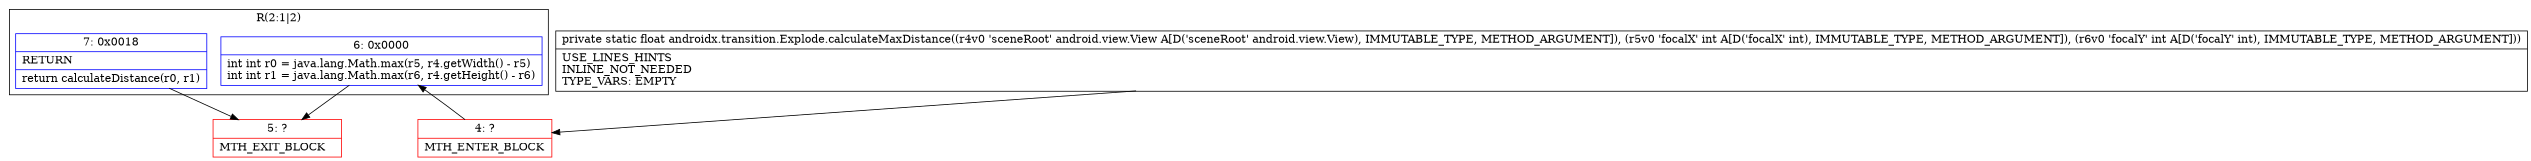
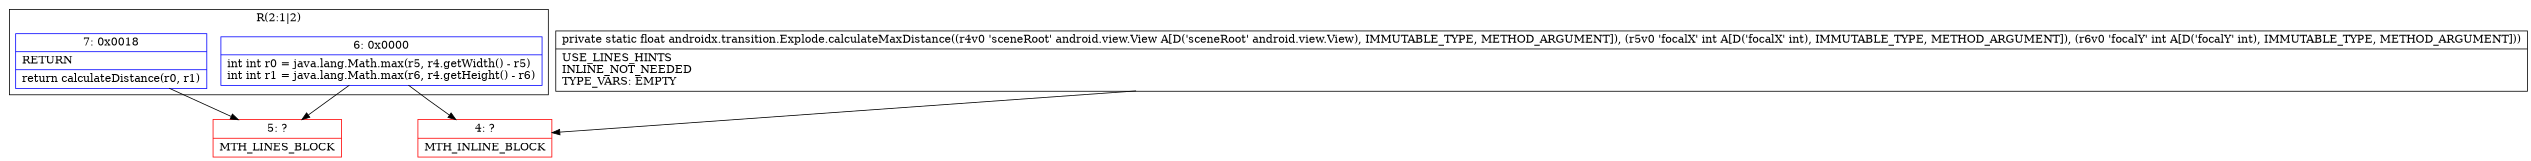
edge "4: ?" -> "6: 0x0000": reversed
node "5: ?": text "MTH_EXIT_BLOCK" -> "MTH_LINES_BLOCK"
node "4: ?": text "MTH_ENTER_BLOCK" -> "MTH_INLINE_BLOCK"
